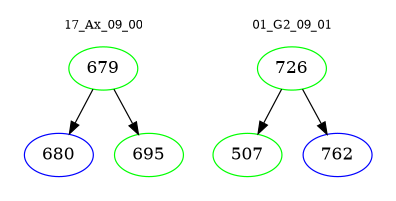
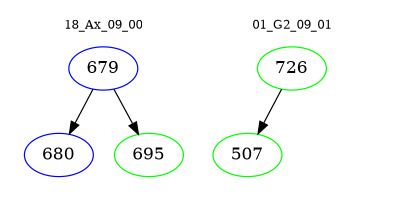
cluster "17_Ax_09_00": label "17_Ax_09_00" -> "18_Ax_09_00"
node "679": color green -> blue
node "762": removed
